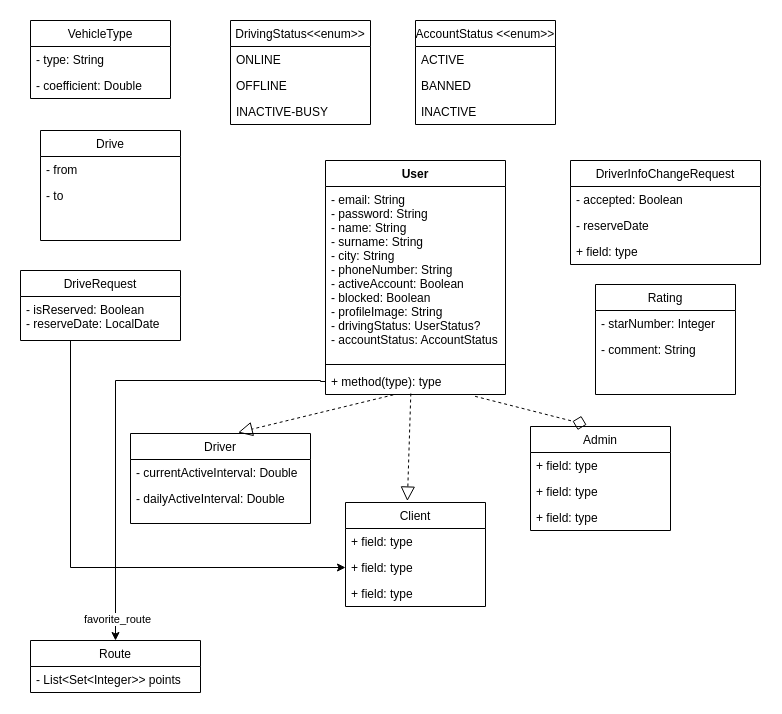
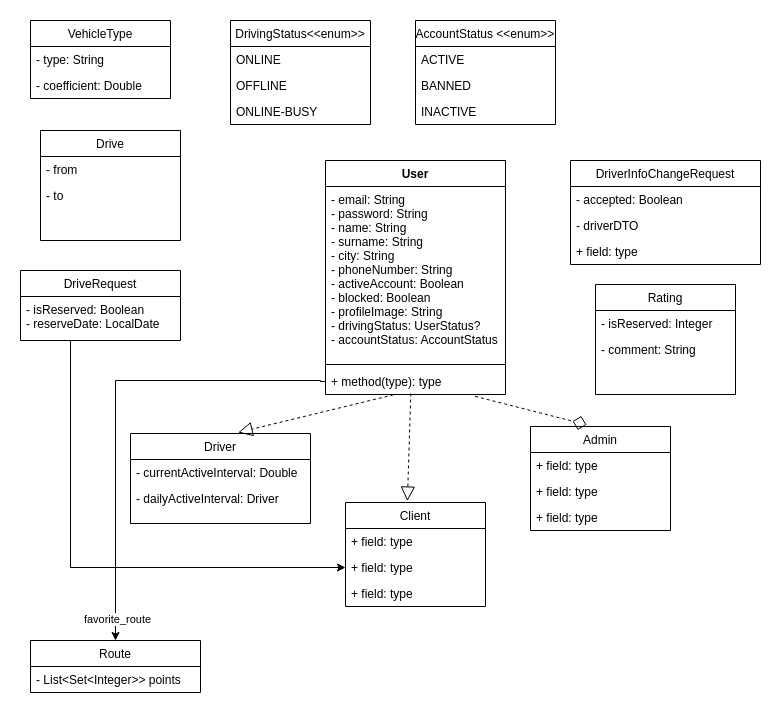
node "INACTIVE-BUSY": label "INACTIVE-BUSY" -> "ONLINE-BUSY"
node "- reserveDate": label "- reserveDate" -> "- driverDTO"
node "- starNumber: Integer": label "- starNumber: Integer" -> "- isReserved: Integer"
node "- dailyActiveInterval: Double": label "- dailyActiveInterval: Double" -> "- dailyActiveInterval: Driver"
